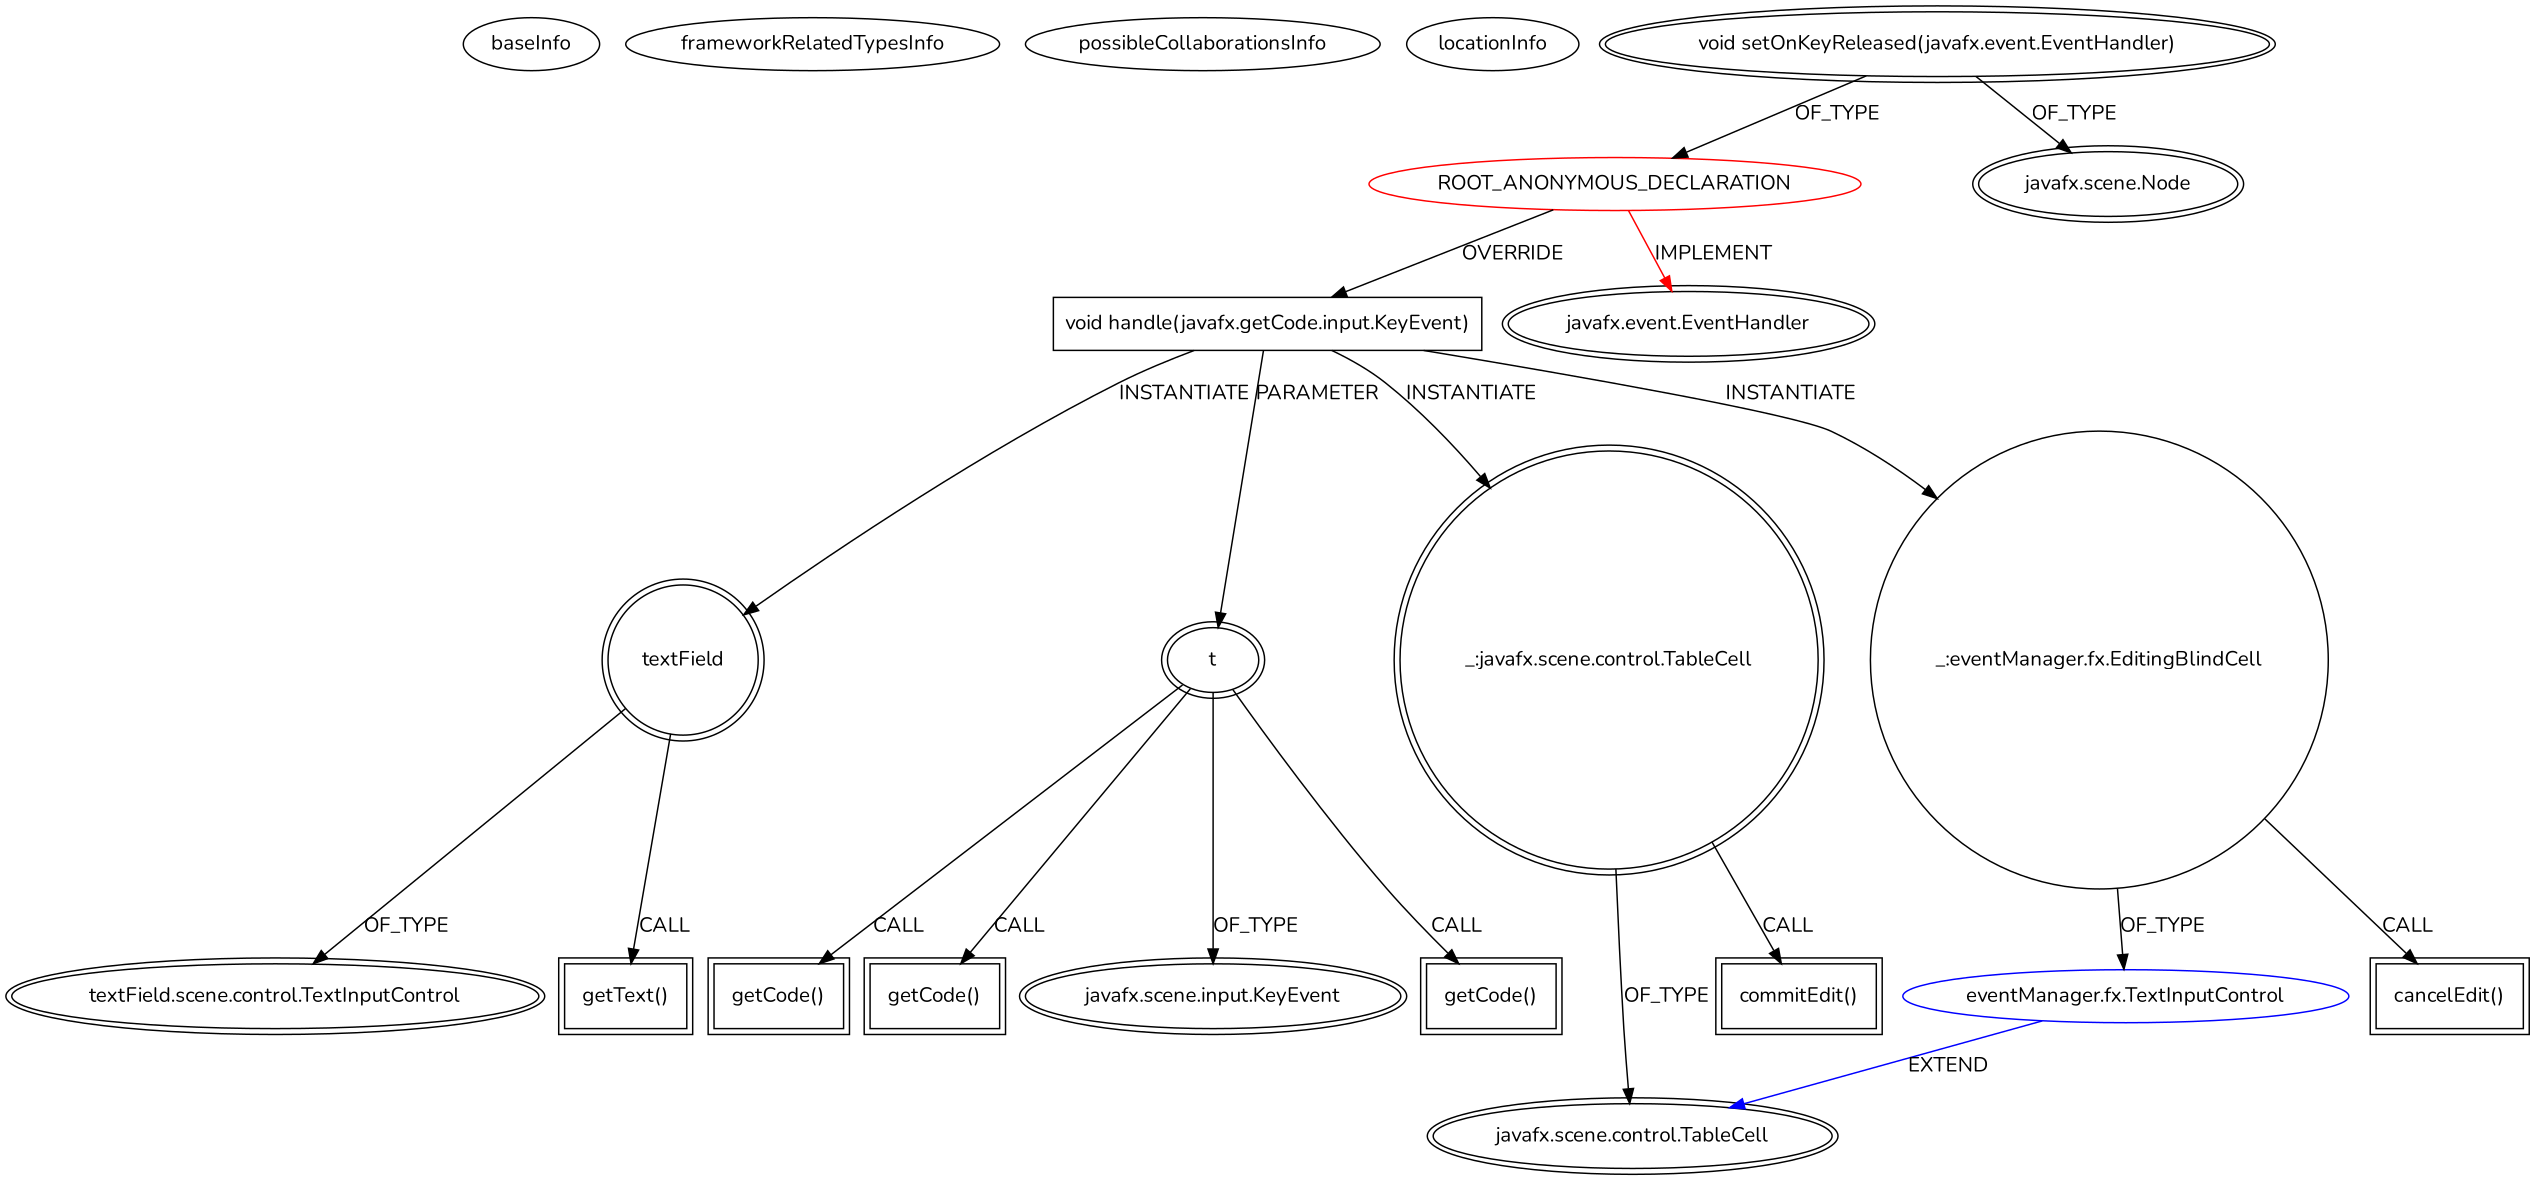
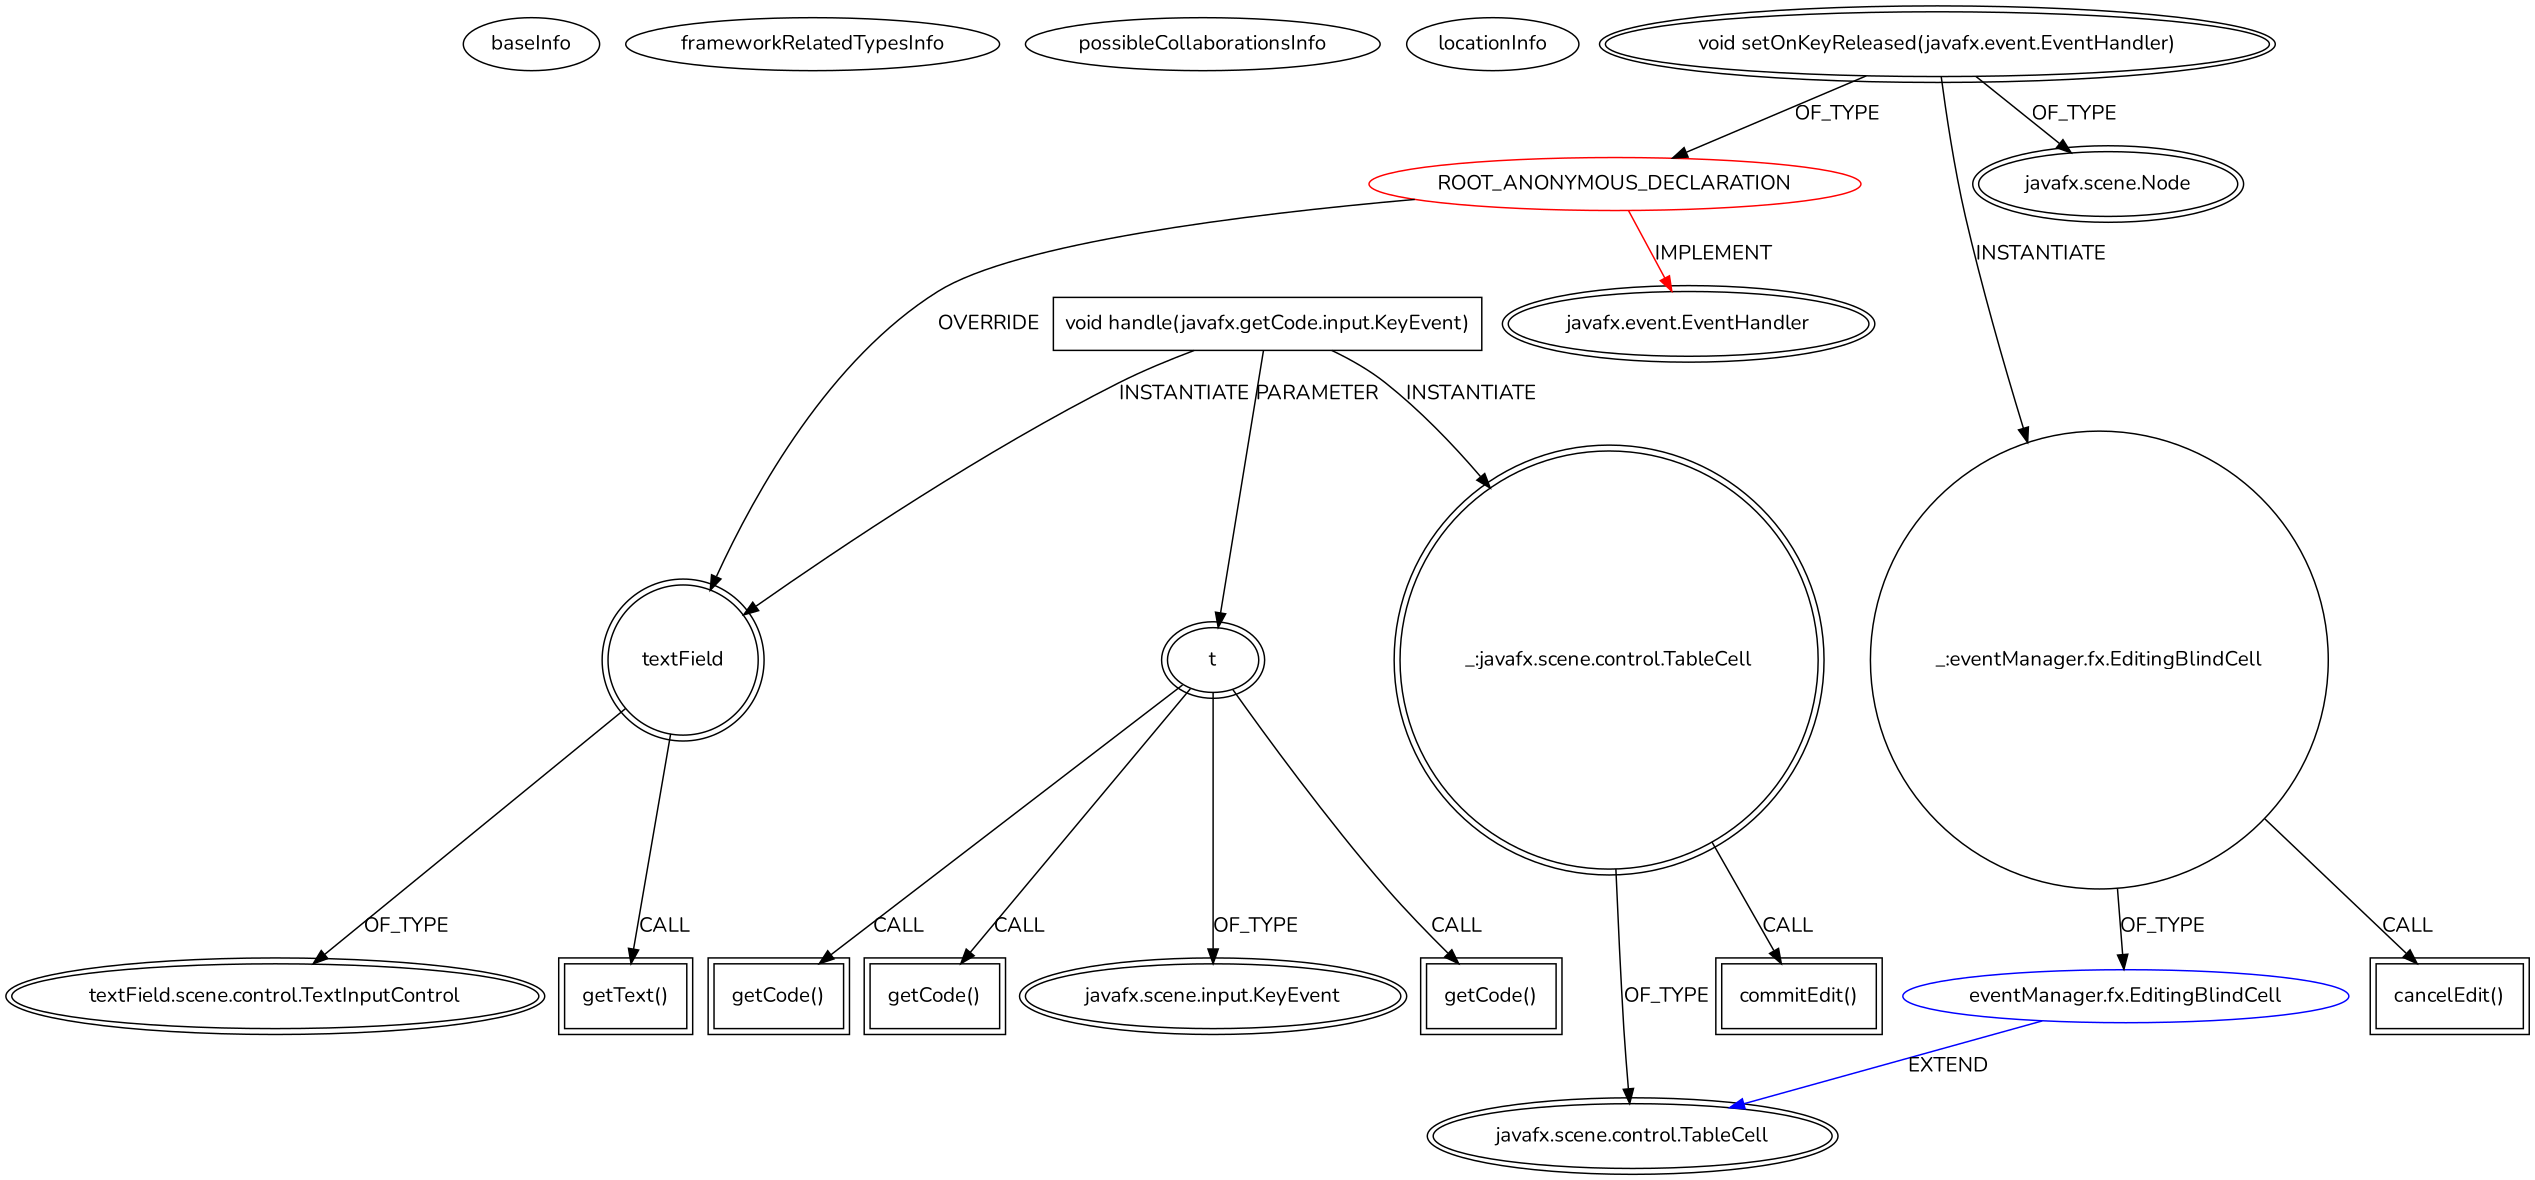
edge "ROOT_ANONYMOUS_DECLARATION" -> "void handle(javafx.getCode.input.KeyEvent)": now "ROOT_ANONYMOUS_DECLARATION" -> "textField"
edge "void handle(javafx.getCode.input.KeyEvent)" -> "_:eventManager.fx.EditingBlindCell": now "void setOnKeyReleased(javafx.event.EventHandler)" -> "_:eventManager.fx.EditingBlindCell"
node "eventManager.fx.TextInputControl": label "eventManager.fx.TextInputControl" -> "eventManager.fx.EditingBlindCell"
